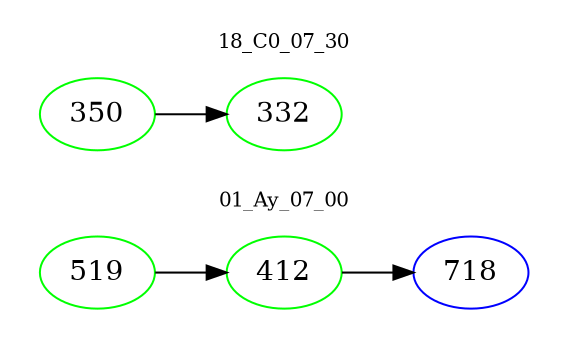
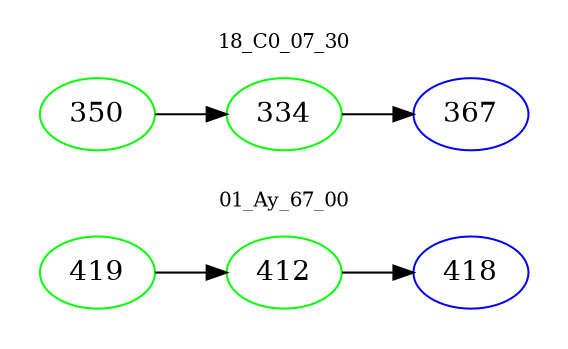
node "332": label "332" -> "334"
node "367": added
cluster "01_Ay_07_00": label "01_Ay_07_00" -> "01_Ay_67_00"
node "519": label "519" -> "419"
node "718": label "718" -> "418"
